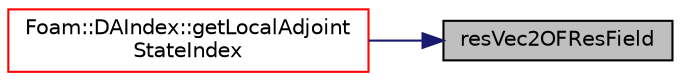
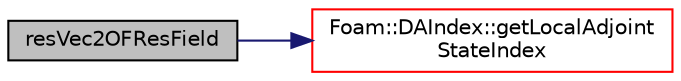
edge "Foam::DAIndex::getLocalAdjoint StateIndex" -> "resVec2OFResField": reversed
